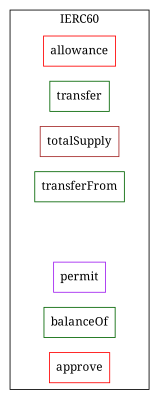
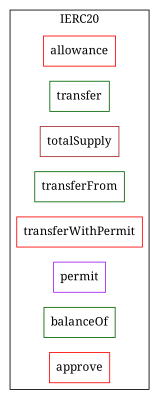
cluster "IERC60": label "IERC60" -> "IERC20"
node "transferWithPermit": added
